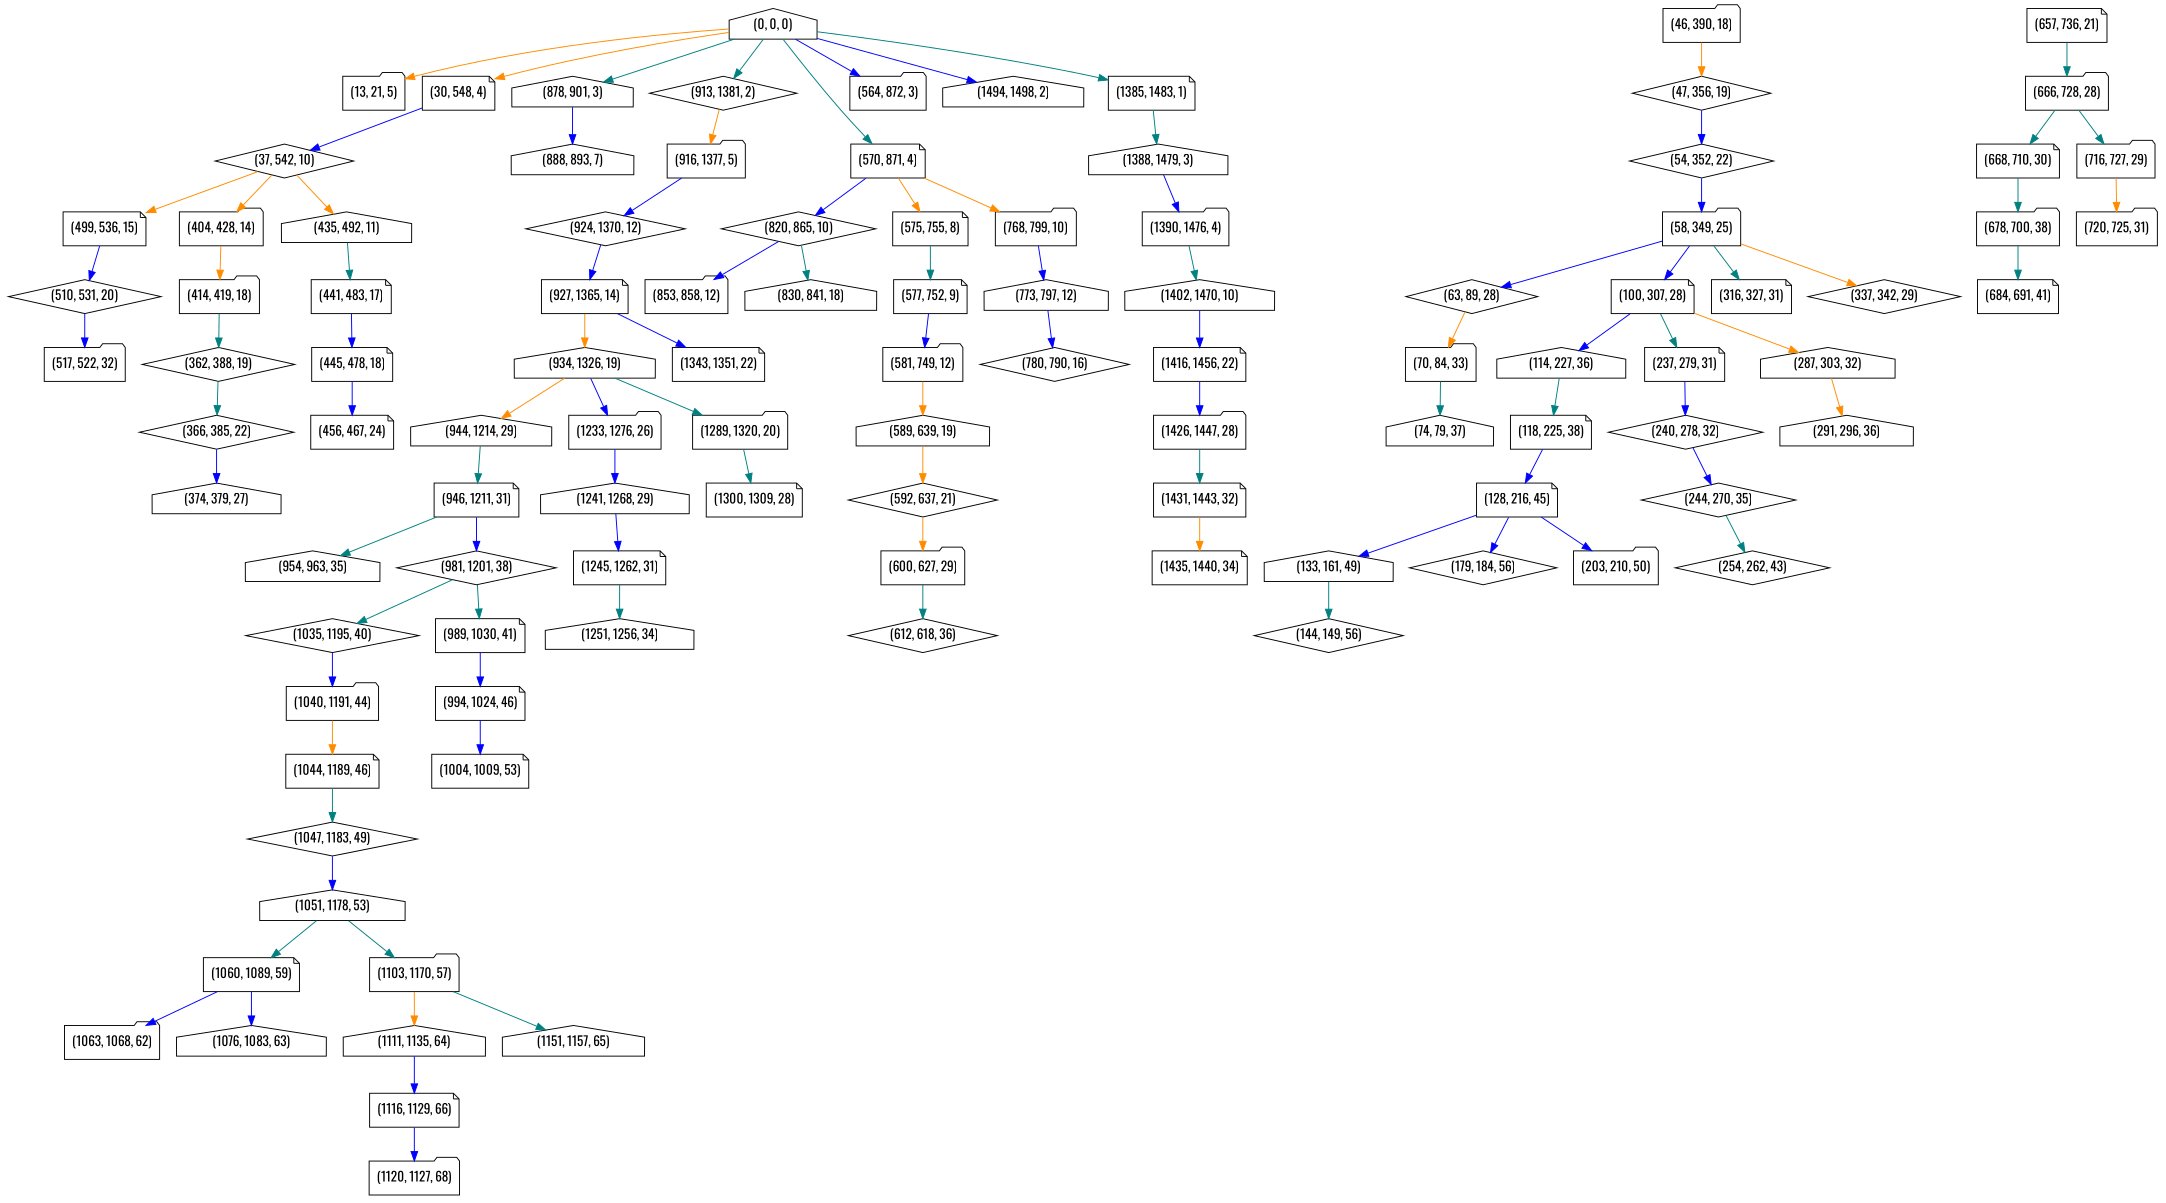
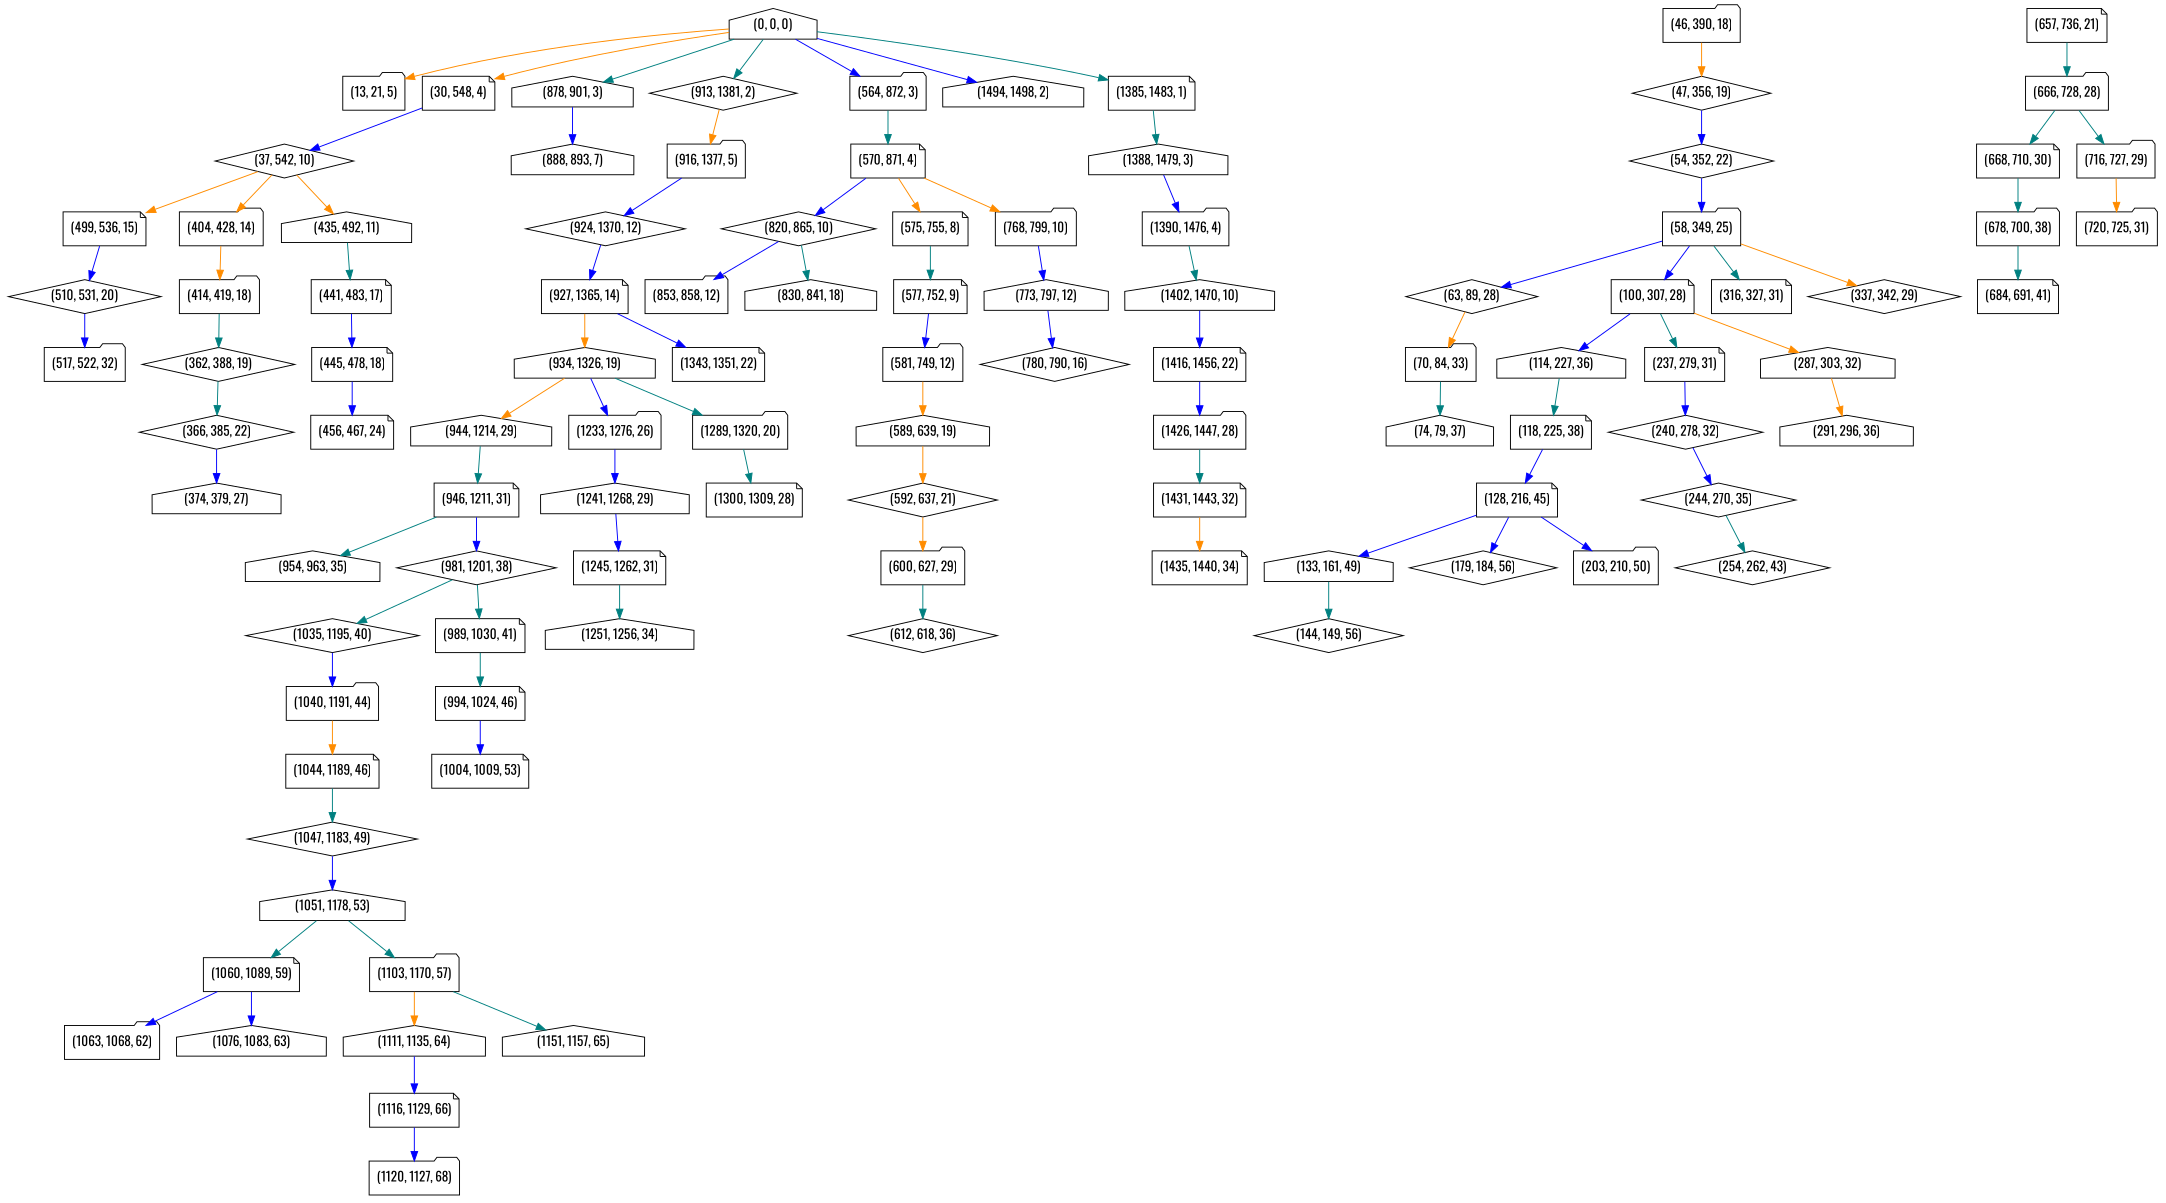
edge "(0, 0, 0)" -> "(570, 871, 4)": now "(564, 872, 3)" -> "(570, 871, 4)"
edge "(989, 1030, 41)" -> "(994, 1024, 46)": color blue -> teal
